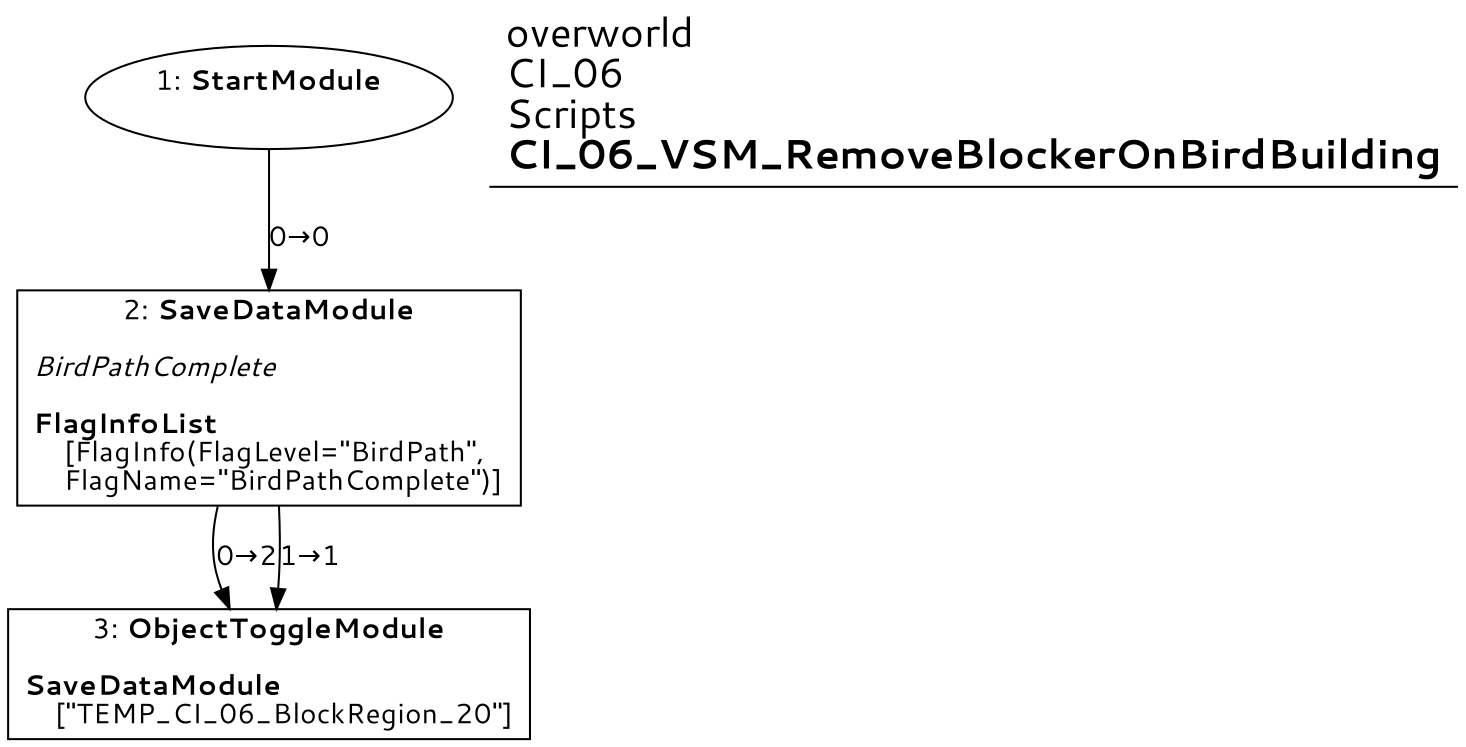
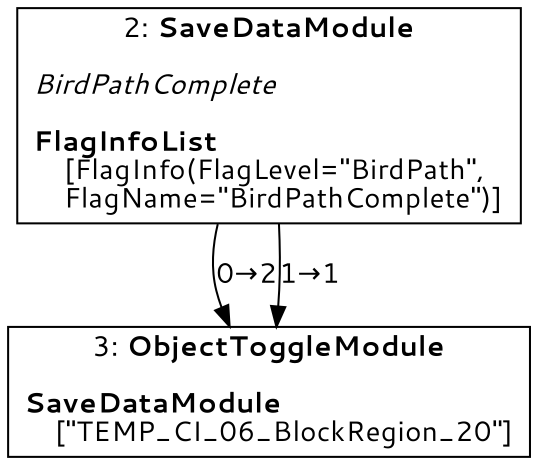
node "1:": removed
node "overworld": removed
